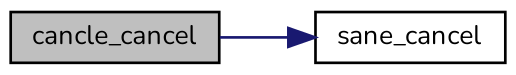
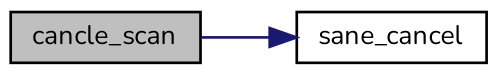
node "cancle_cancel": label "cancle_cancel" -> "cancle_scan"
